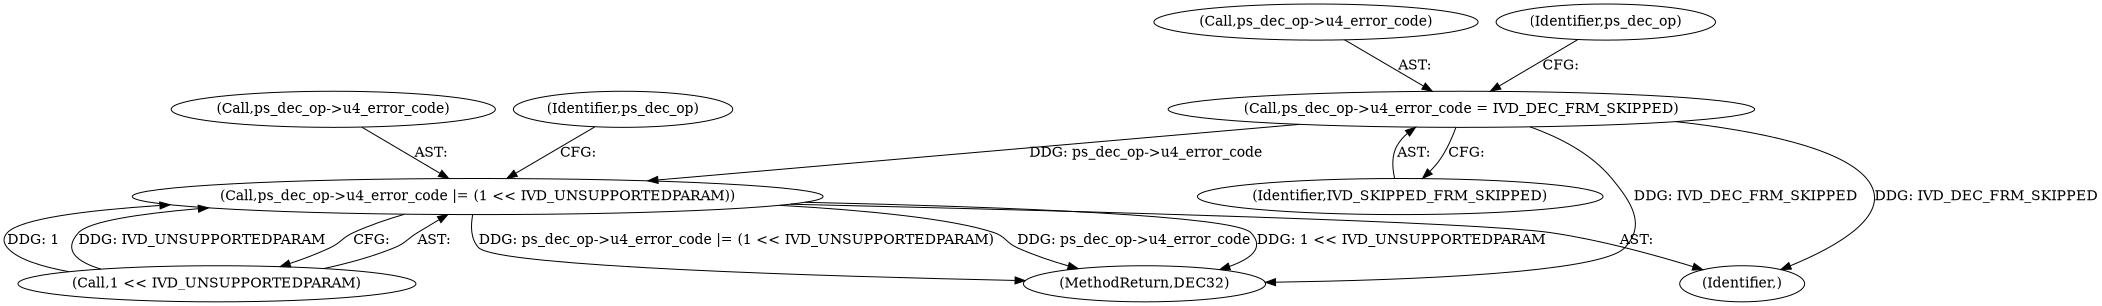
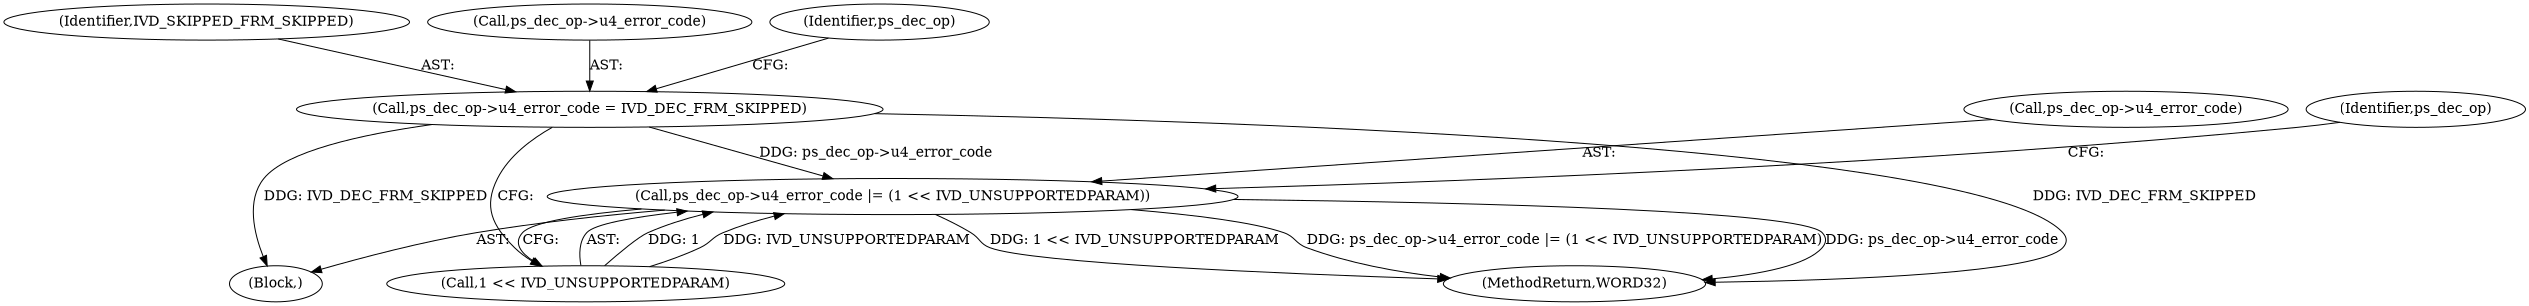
edge "(Call,ps_dec_op->u4_error_code = IVD_DEC_FRM_SKIPPED)" -> "(Identifier,IVD_SKIPPED_FRM_SKIPPED)": now "(Call,ps_dec_op->u4_error_code = IVD_DEC_FRM_SKIPPED)" -> "(Call,1 << IVD_UNSUPPORTEDPARAM)"
node "(MethodReturn,DEC32)": label "(MethodReturn,DEC32)" -> "(MethodReturn,WORD32)"
node "(Identifier,)": label "(Identifier,)" -> "(Block,)"
